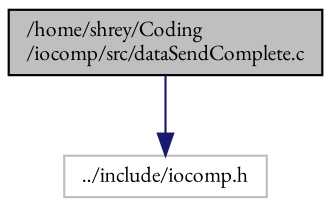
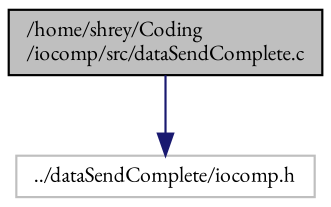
node "../include/iocomp.h": label "../include/iocomp.h" -> "../dataSendComplete/iocomp.h"
